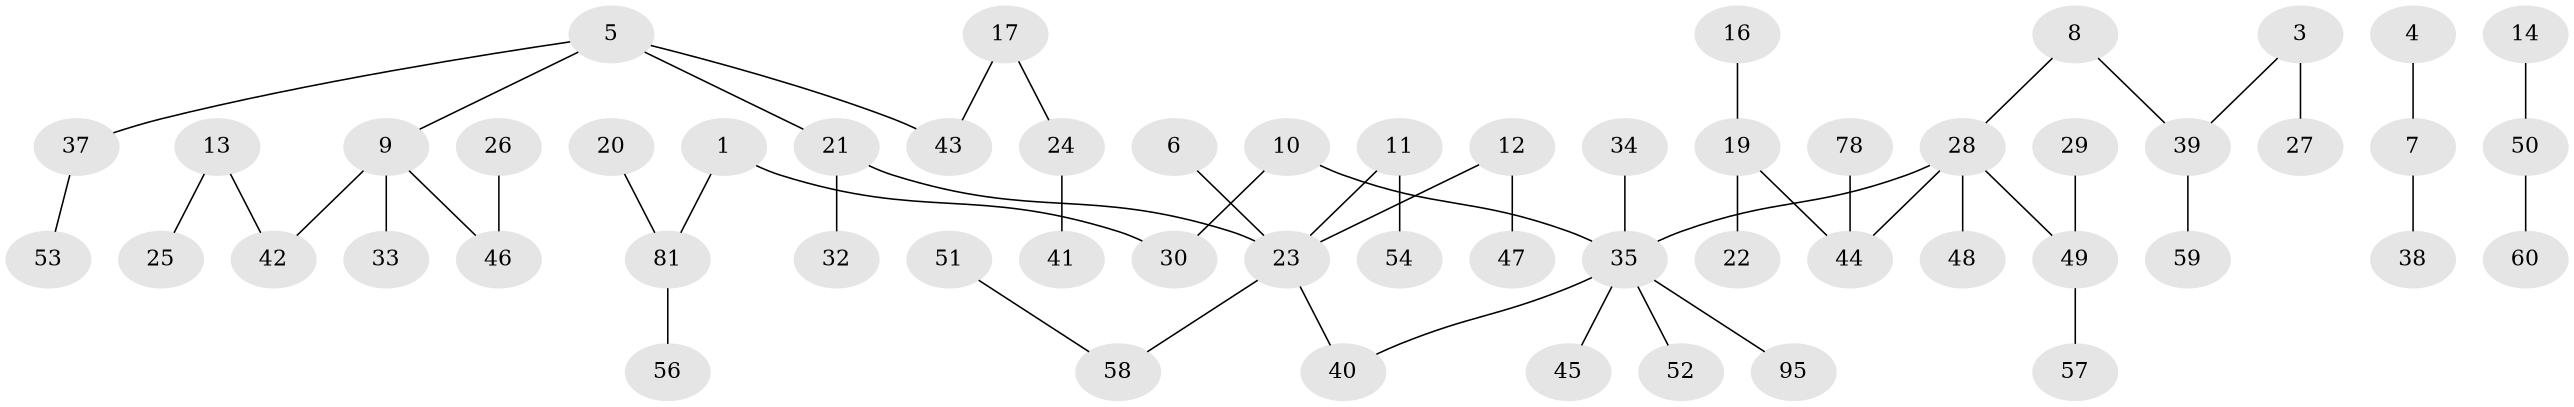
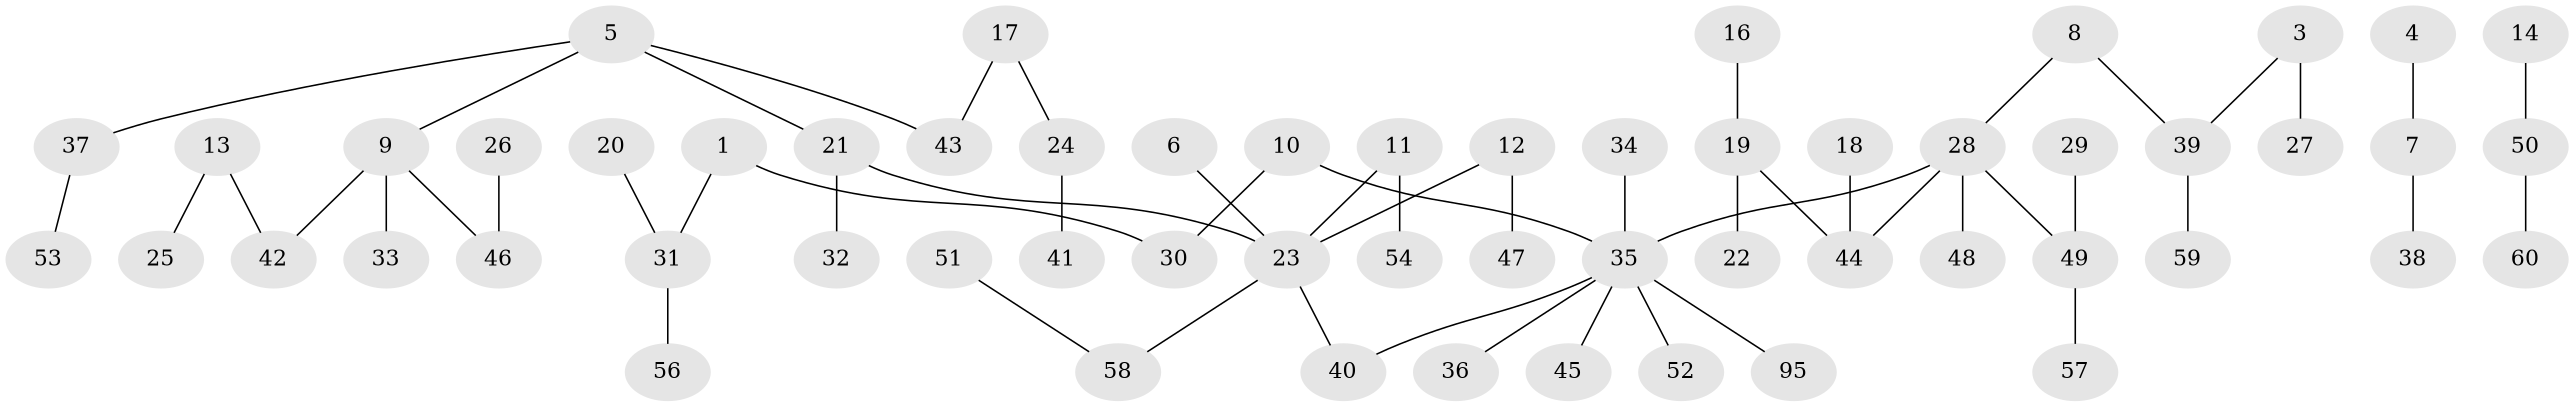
node "78": label "78" -> "18"
node "81": label "81" -> "31"
node "36": added
